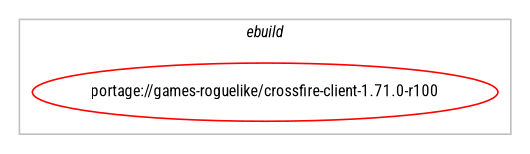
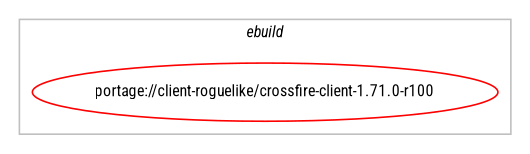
node "portage://games-roguelike/crossfire-client-1.71.0-r100": label "portage://games-roguelike/crossfire-client-1.71.0-r100" -> "portage://client-roguelike/crossfire-client-1.71.0-r100"
